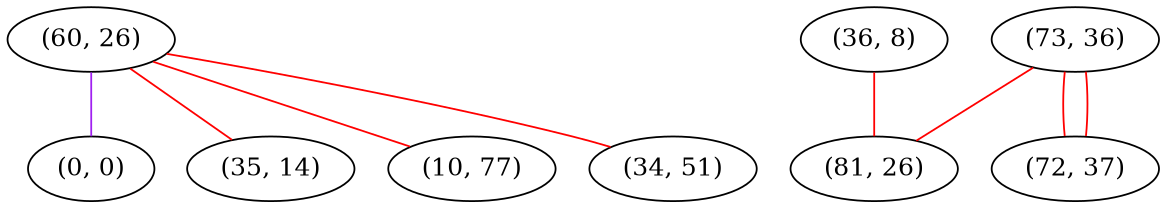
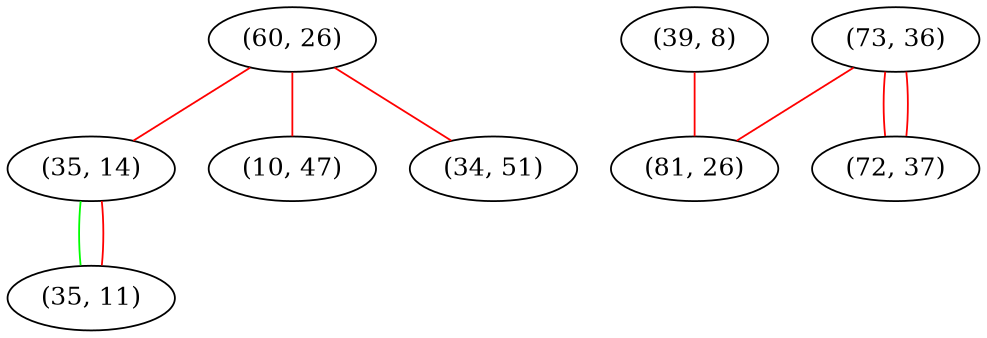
node "(36, 8)": label "(36, 8)" -> "(39, 8)"
node "(0, 0)": removed
node "(10, 77)": label "(10, 77)" -> "(10, 47)"
node "(35, 11)": added
